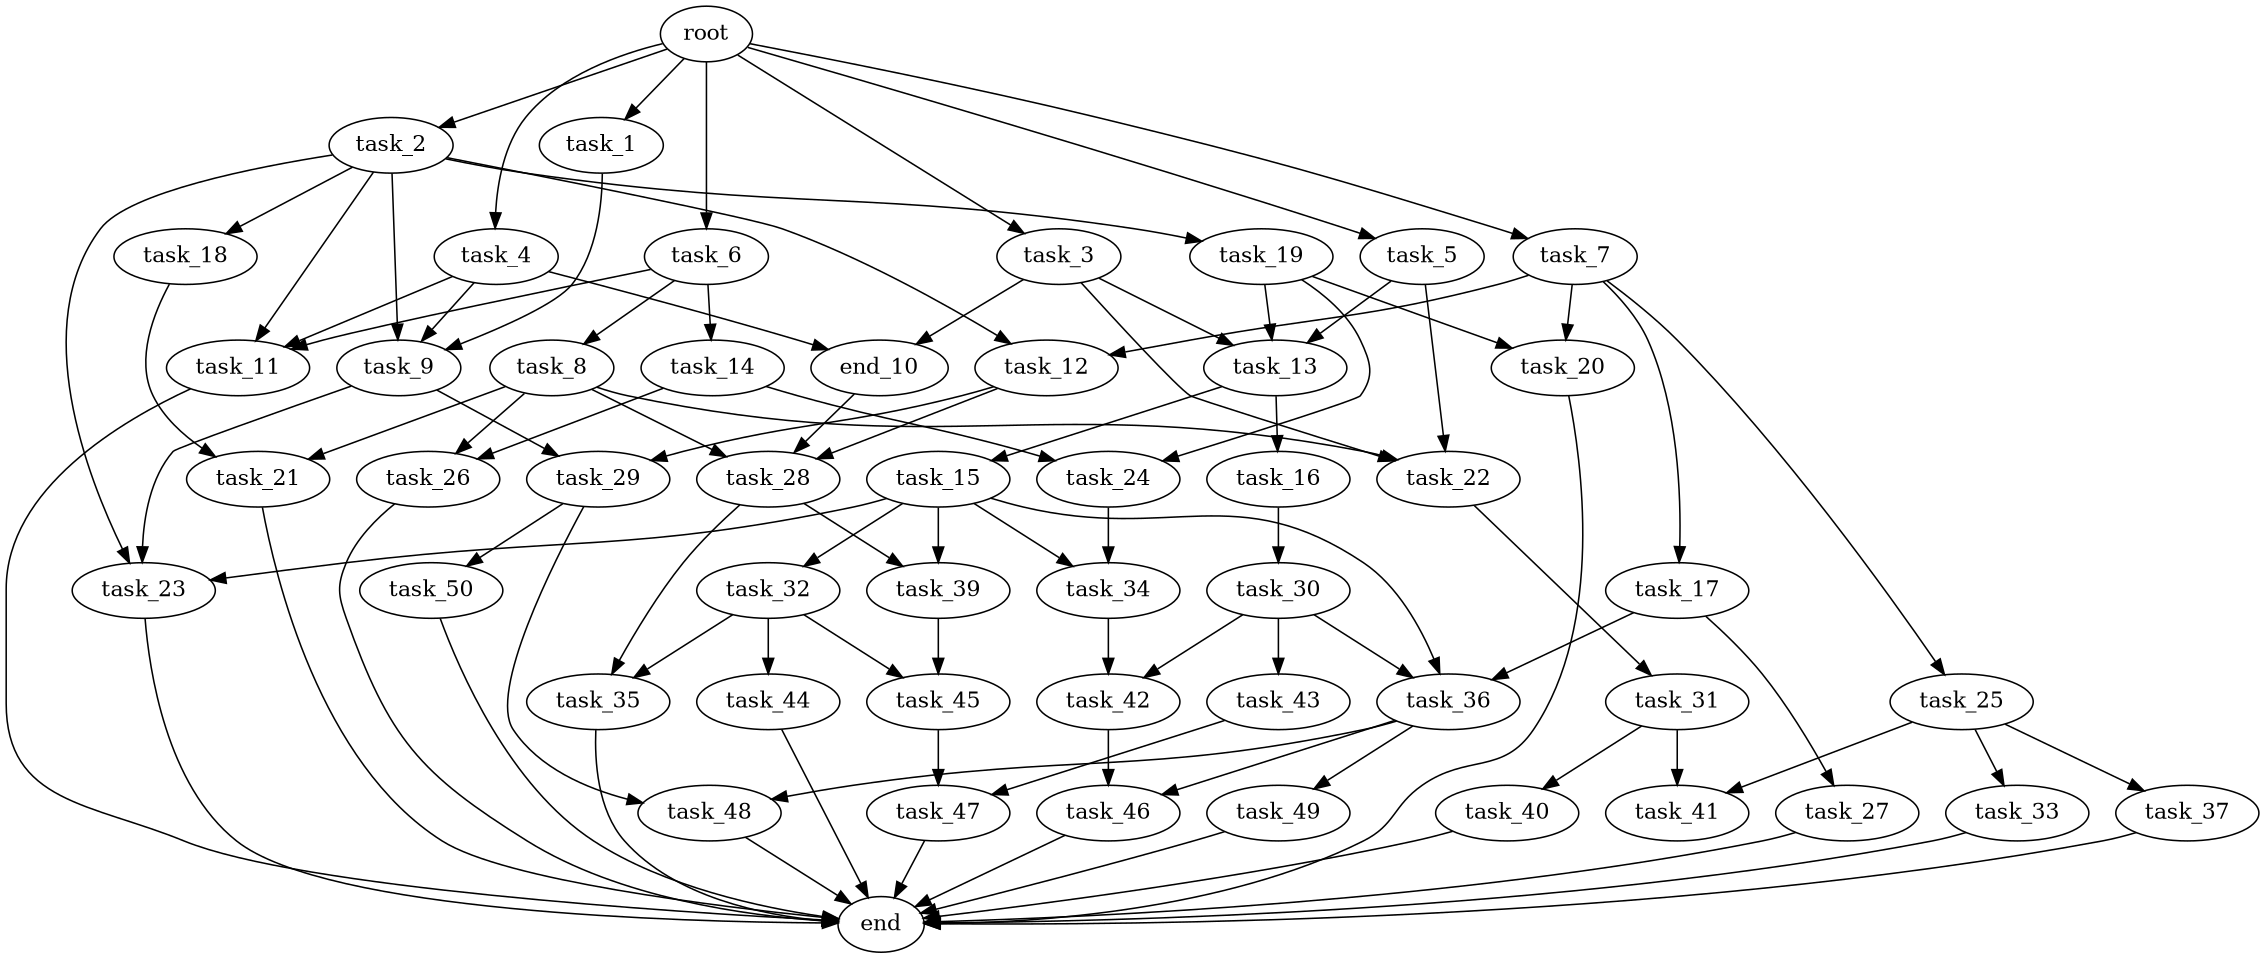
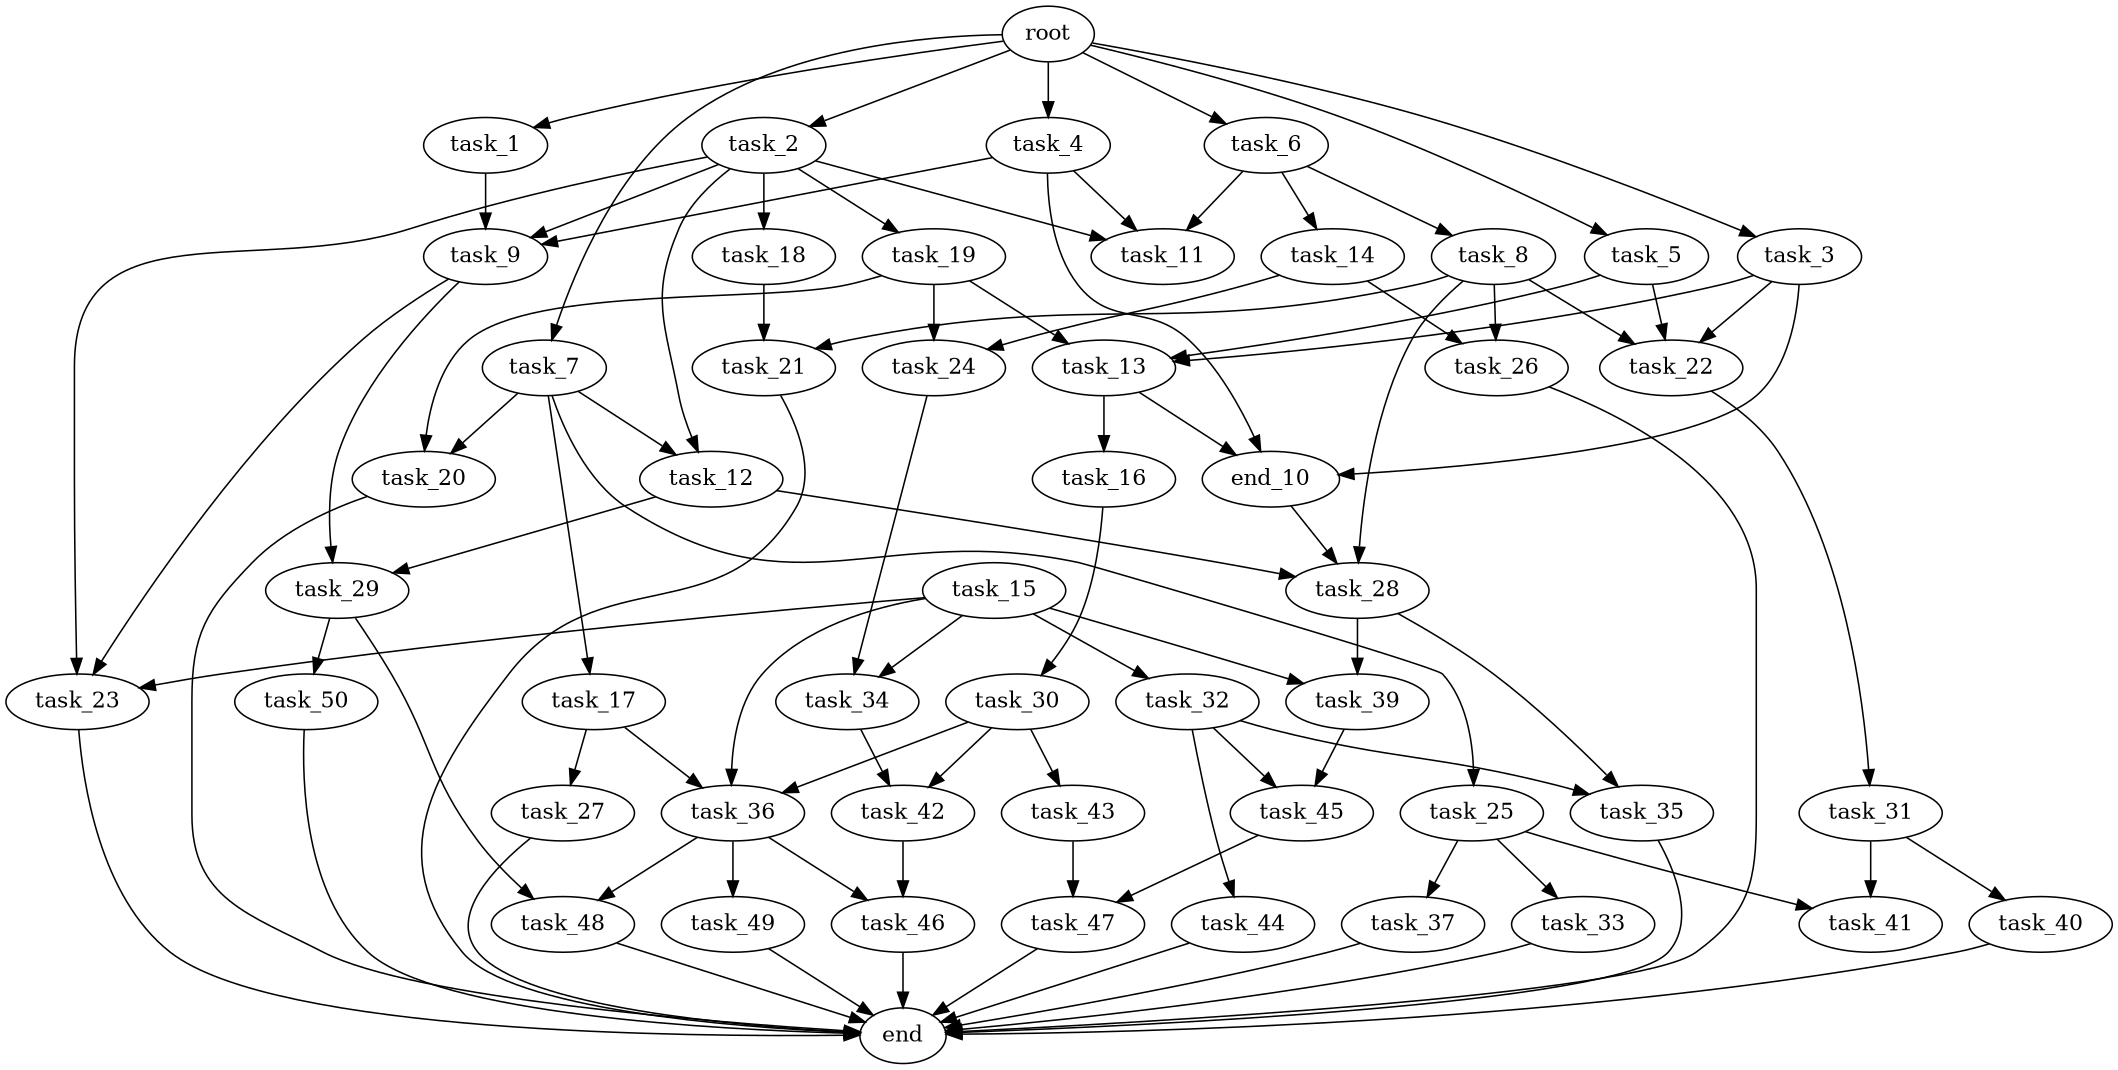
edge "task_13" -> "task_15": now "task_13" -> "end_10"
edge "task_11" -> "end": removed
